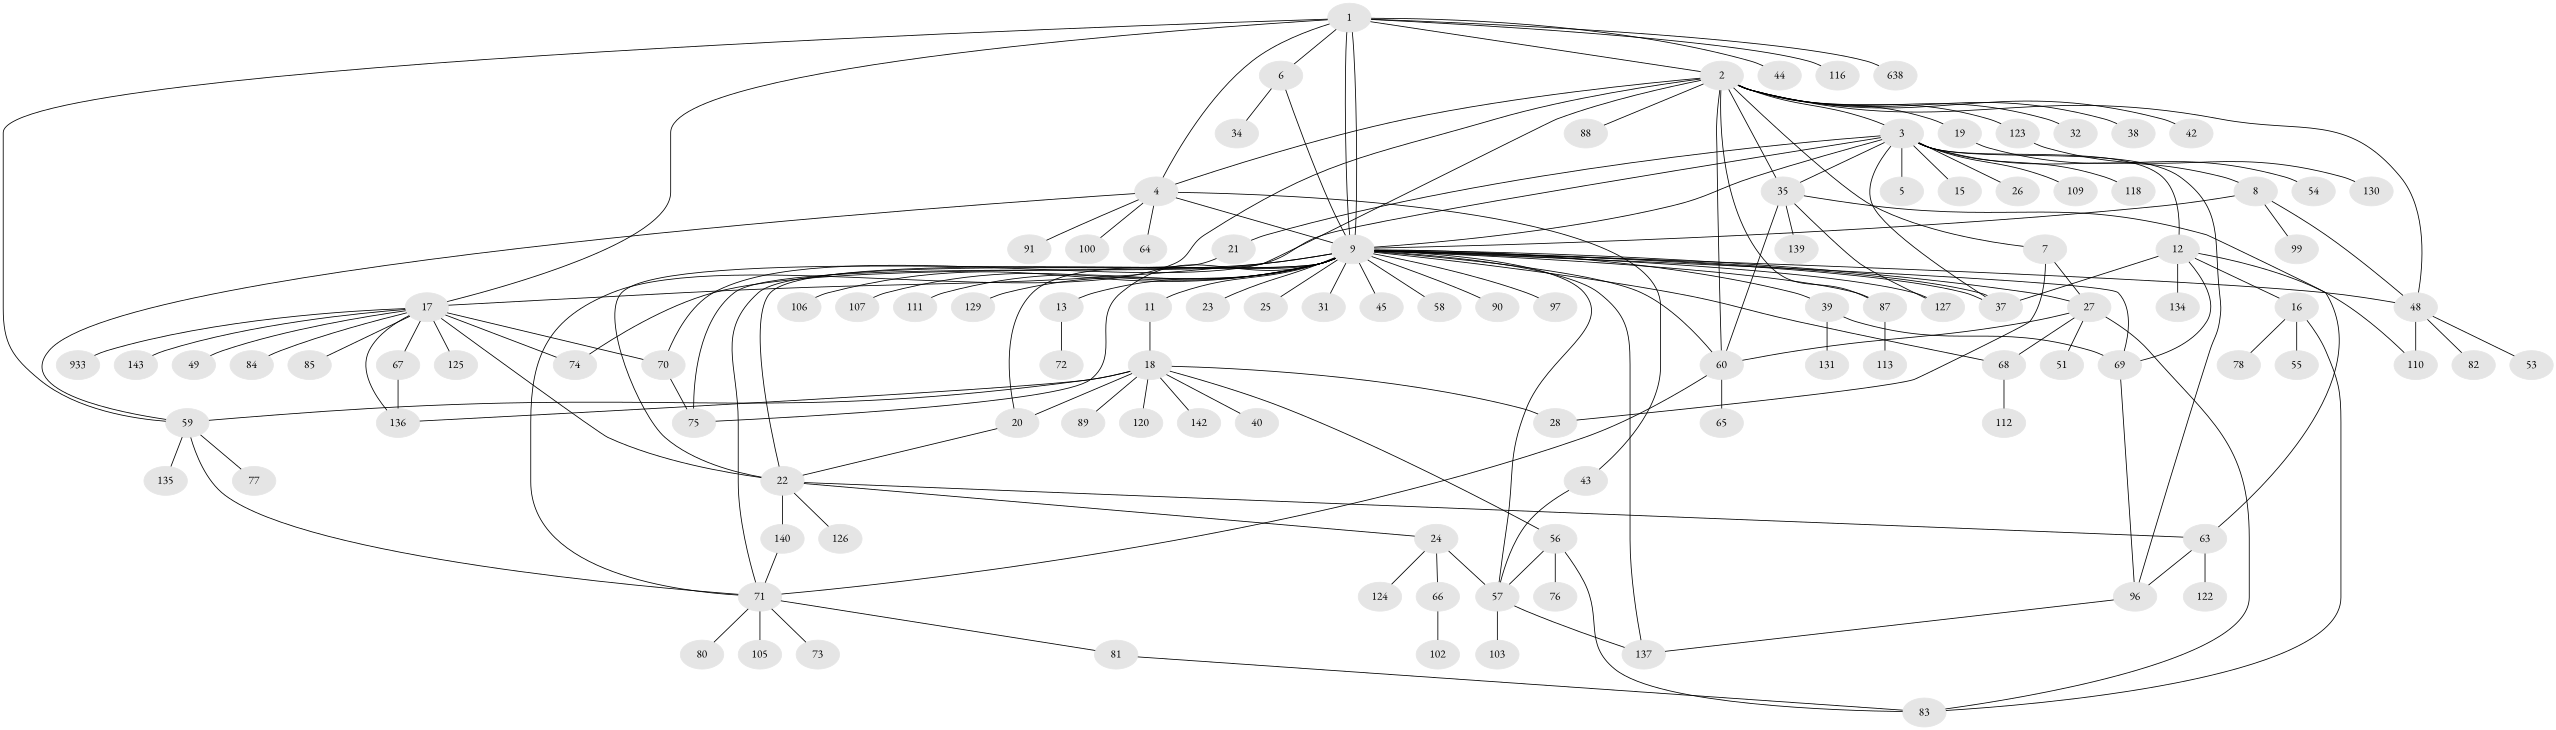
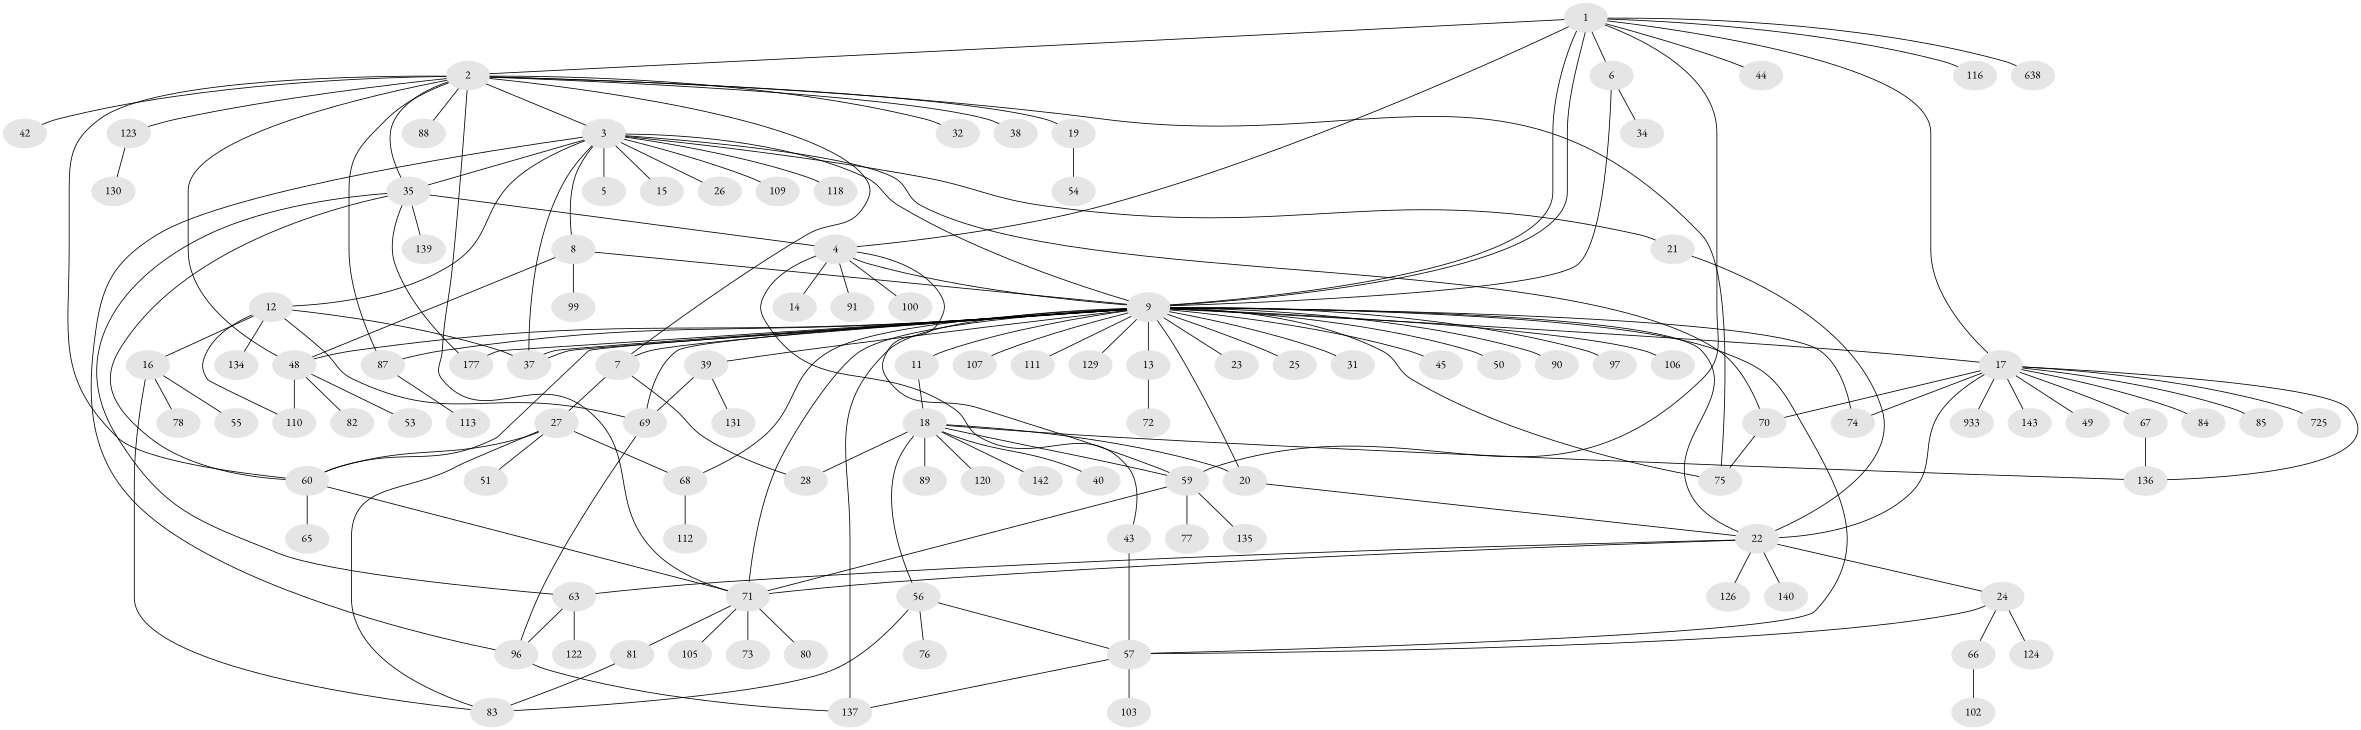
edge "2" -- "4": now "35" -- "4"
node "64": label "64" -> "14"
edge "9" -- "27": now "9" -- "7"
node "58": label "58" -> "50"
node "127": label "127" -> "177"
node "125": label "125" -> "725"
edge "140" -- "71": now "22" -- "71"
